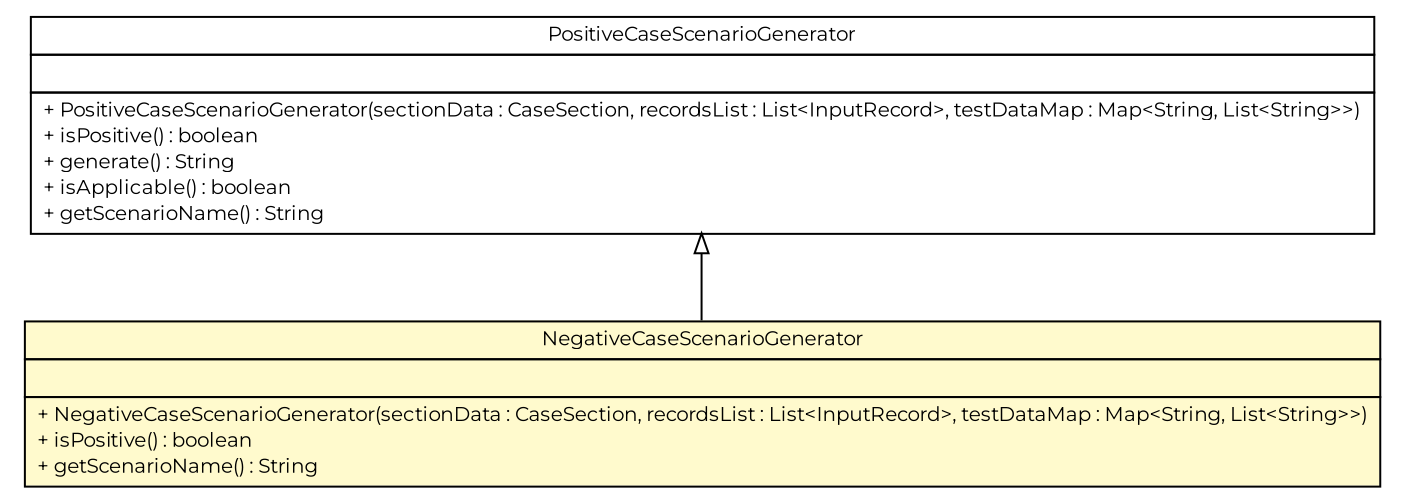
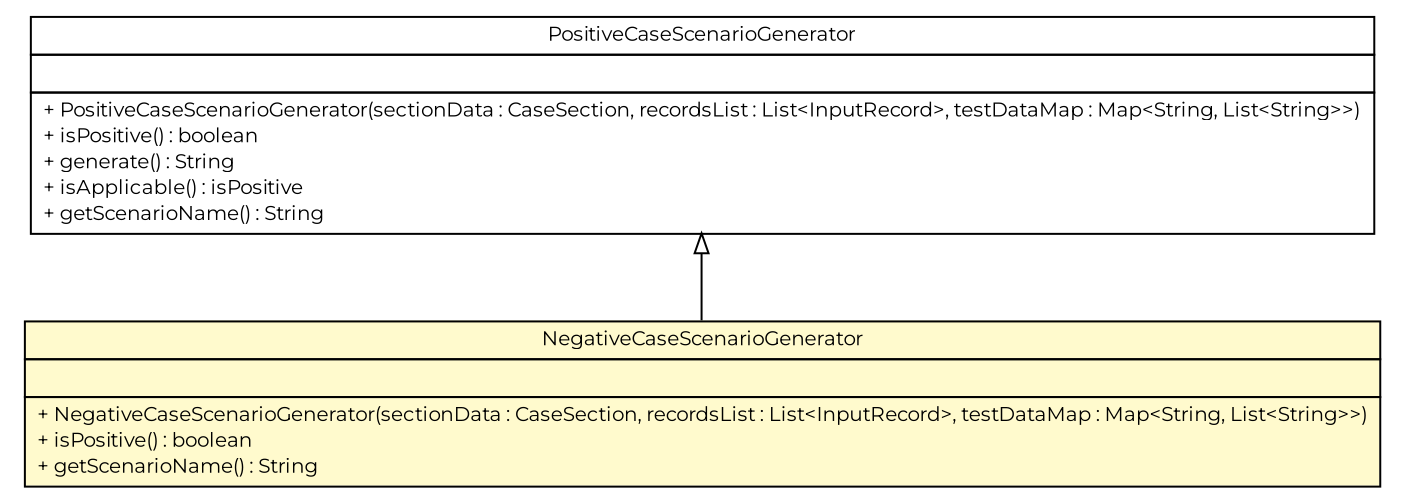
node "PositiveCaseScenarioGenerator": text "+ isApplicable() : boolean" -> "+ isApplicable() : isPositive"
